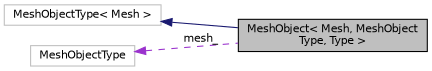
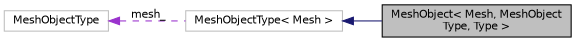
edge "MeshObject< Mesh, MeshObject Type, Type >" -> "MeshObjectType": now "MeshObjectType< Mesh >" -> "MeshObjectType"
